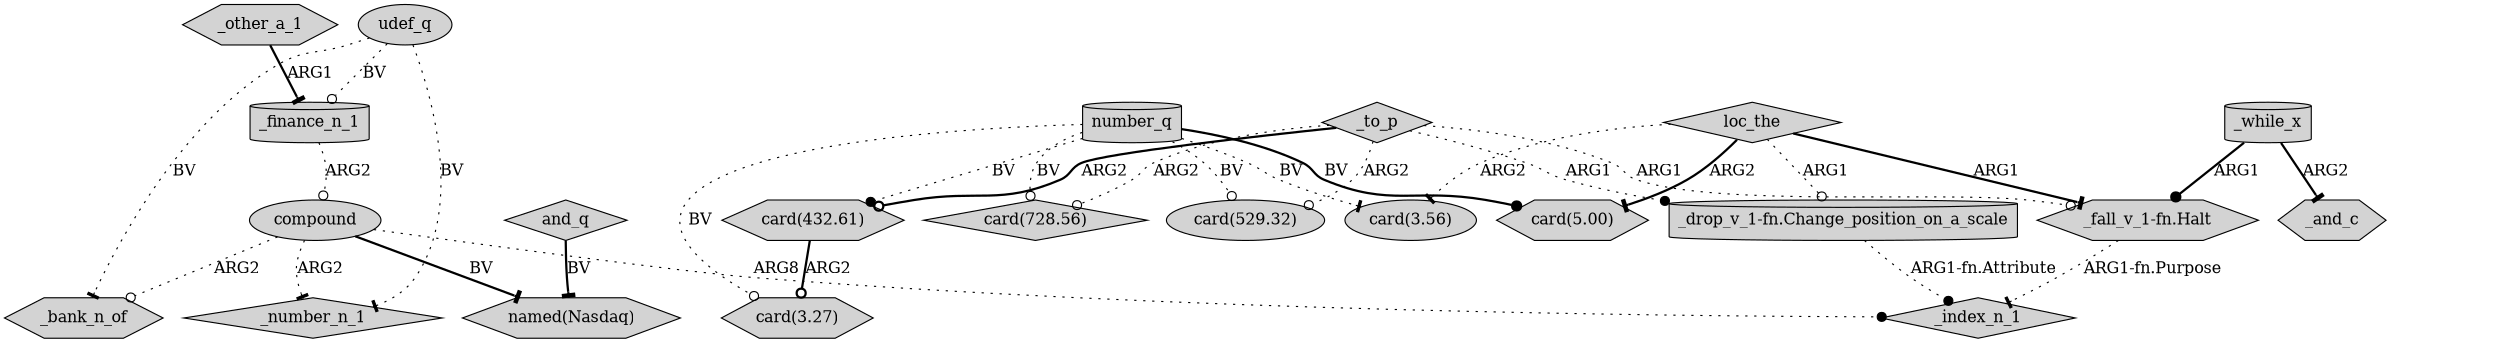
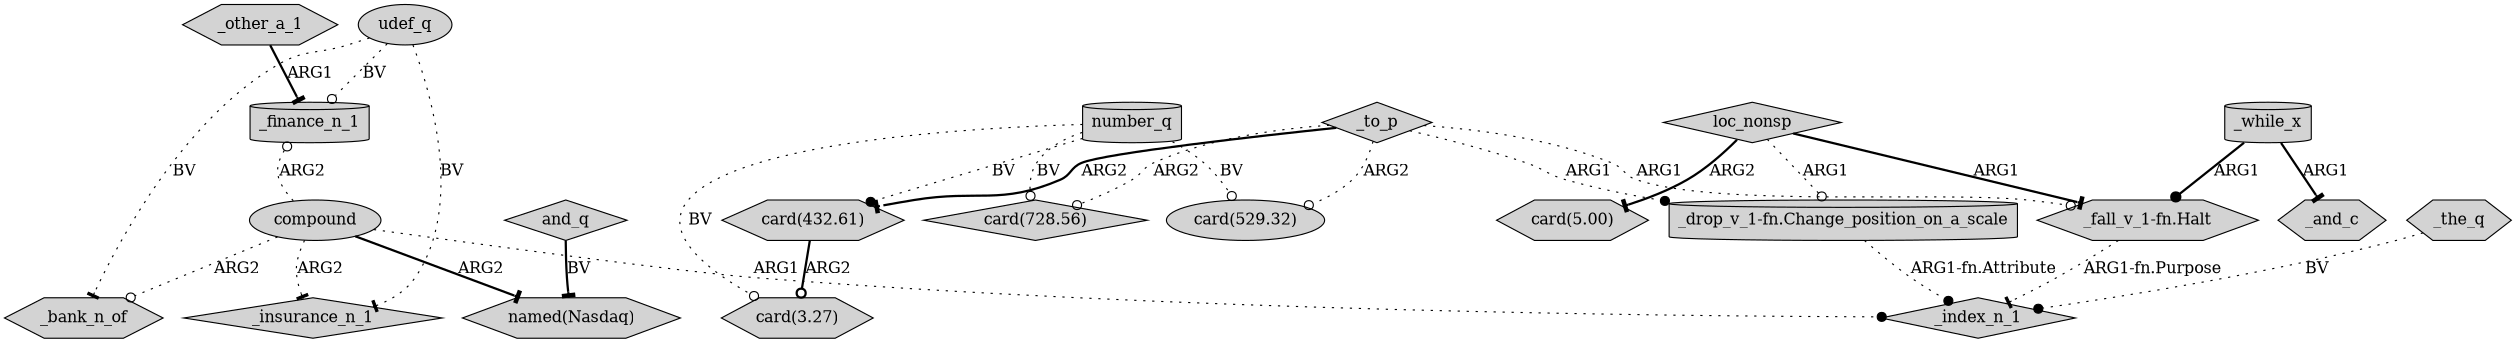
node "loc_the": label "loc_the" -> "loc_nonsp"
edge "_to_p" -> "card(432.61)": arrowhead odot -> tee
edge "_finance_n_1" -> "compound": reversed
edge "_while_x" -> "_and_c": label "ARG2" -> "ARG1"
edge "number_q" -> "card(5.00)": removed, label "BV"
node "card(3.56)": removed
node "_the_q": added
edge "compound" -> "named(Nasdaq)": label "BV" -> "ARG2"
edge "compound" -> "_index_n_1": label "ARG8" -> "ARG1"
node "_number_n_1": label "_number_n_1" -> "_insurance_n_1"
